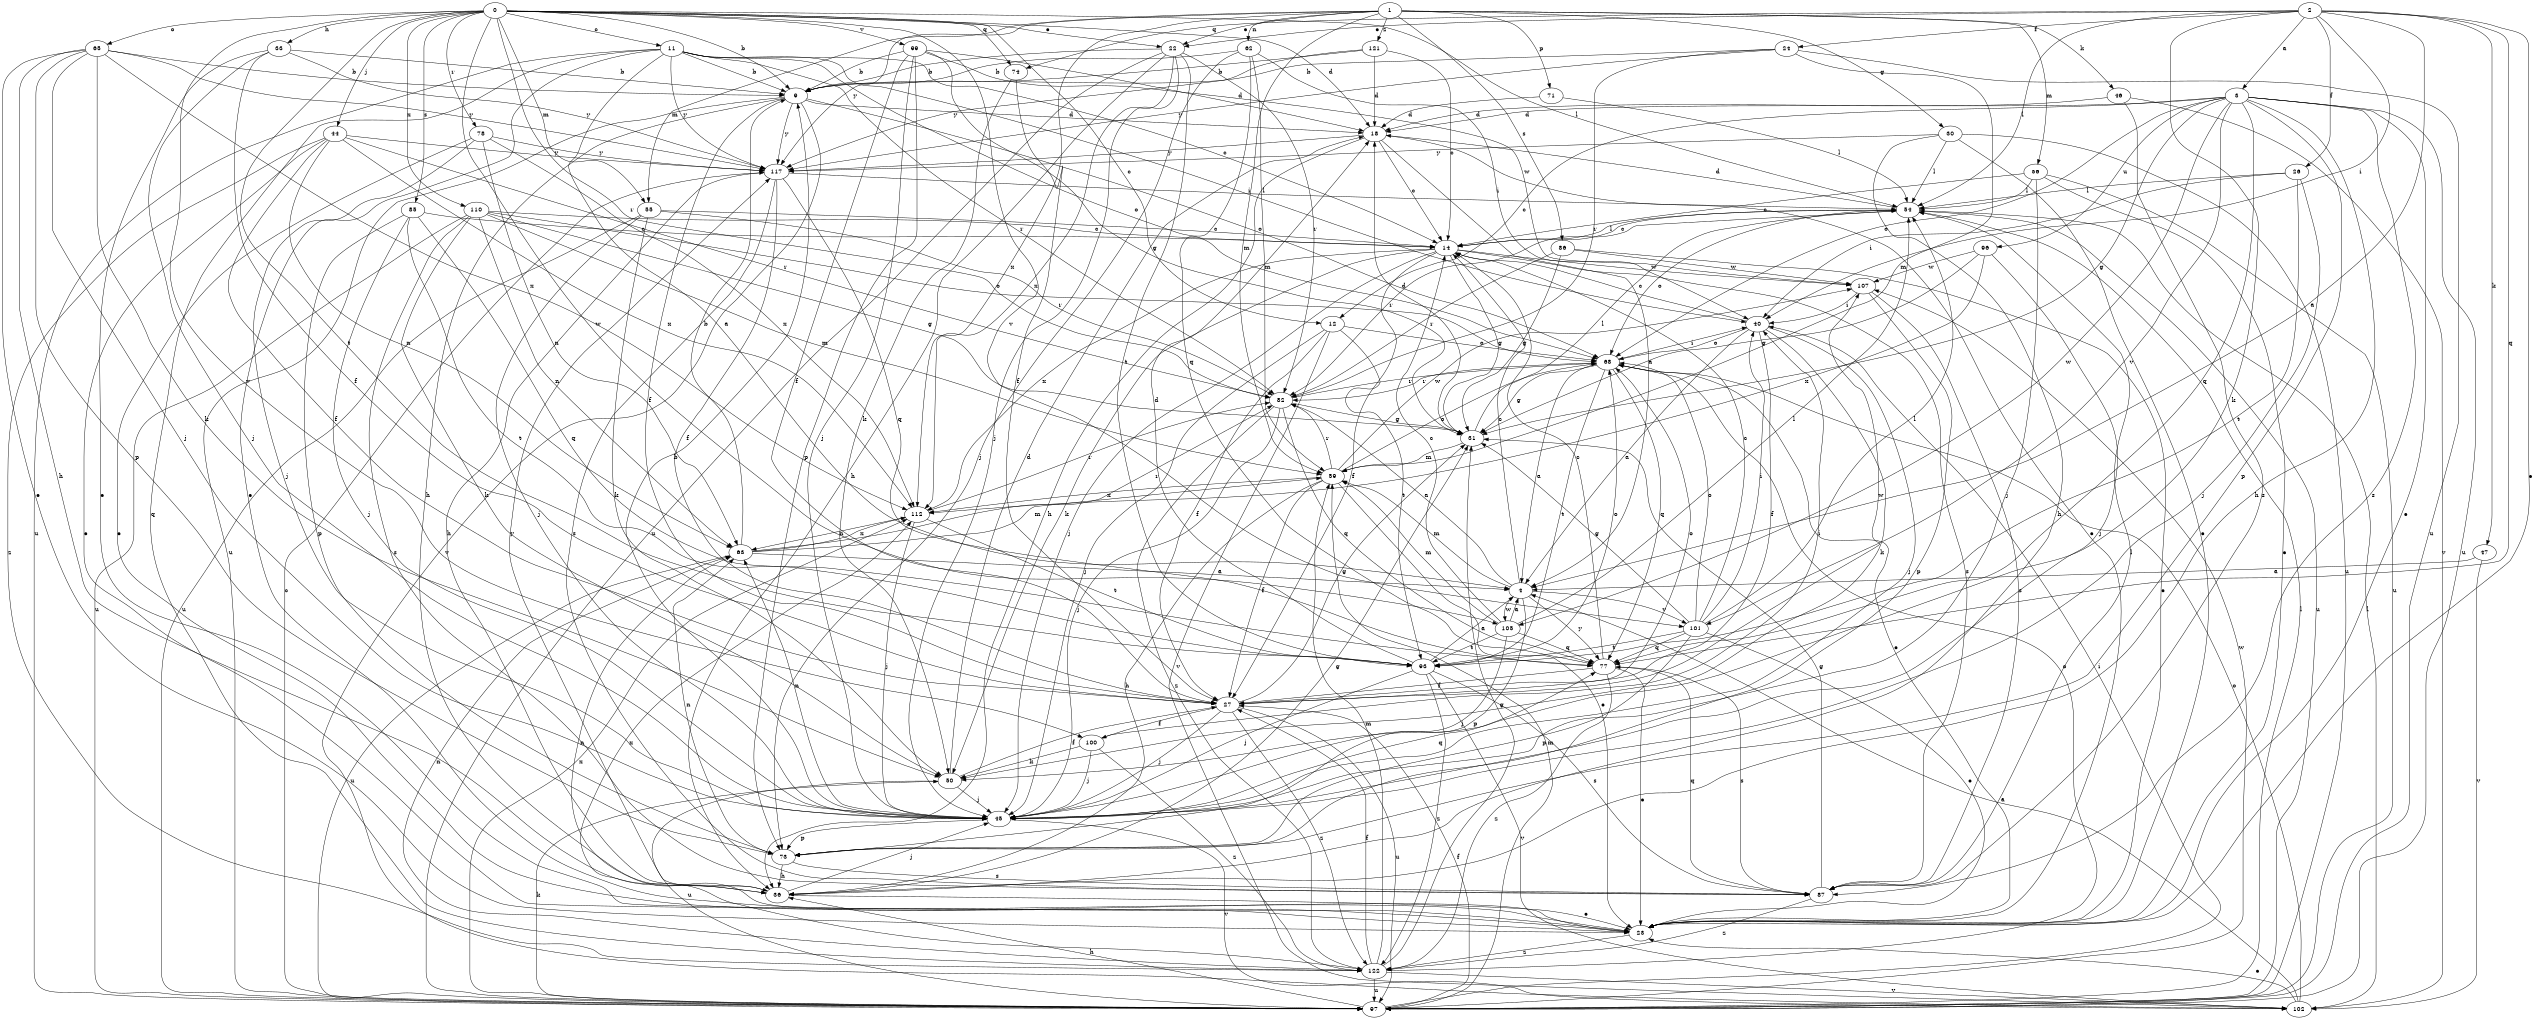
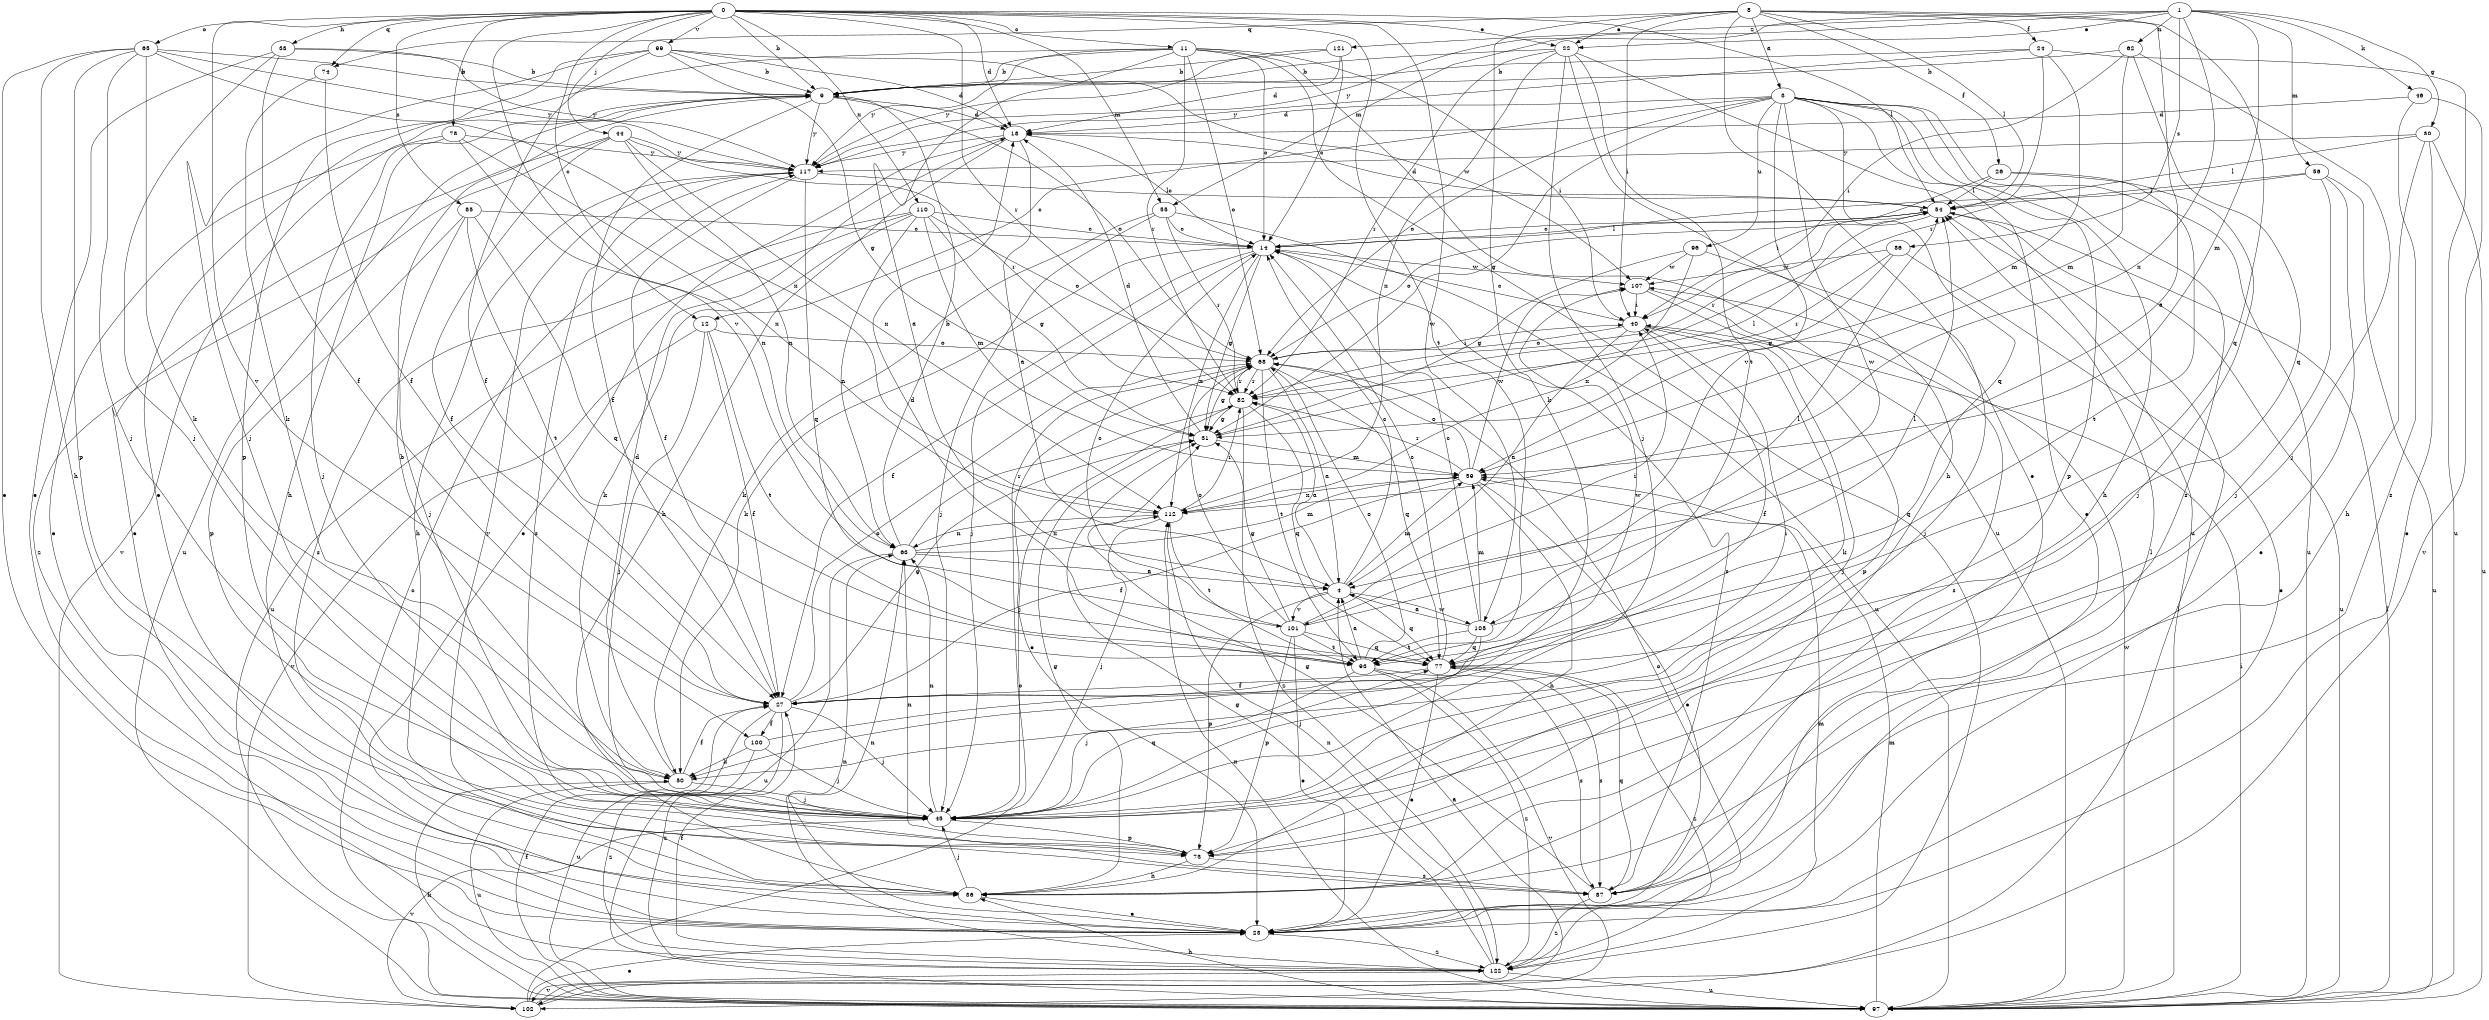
node "2": label "2" -> "8"
node "71": removed
node "47": removed
edge "4" -> "77": label "y" -> "q"
